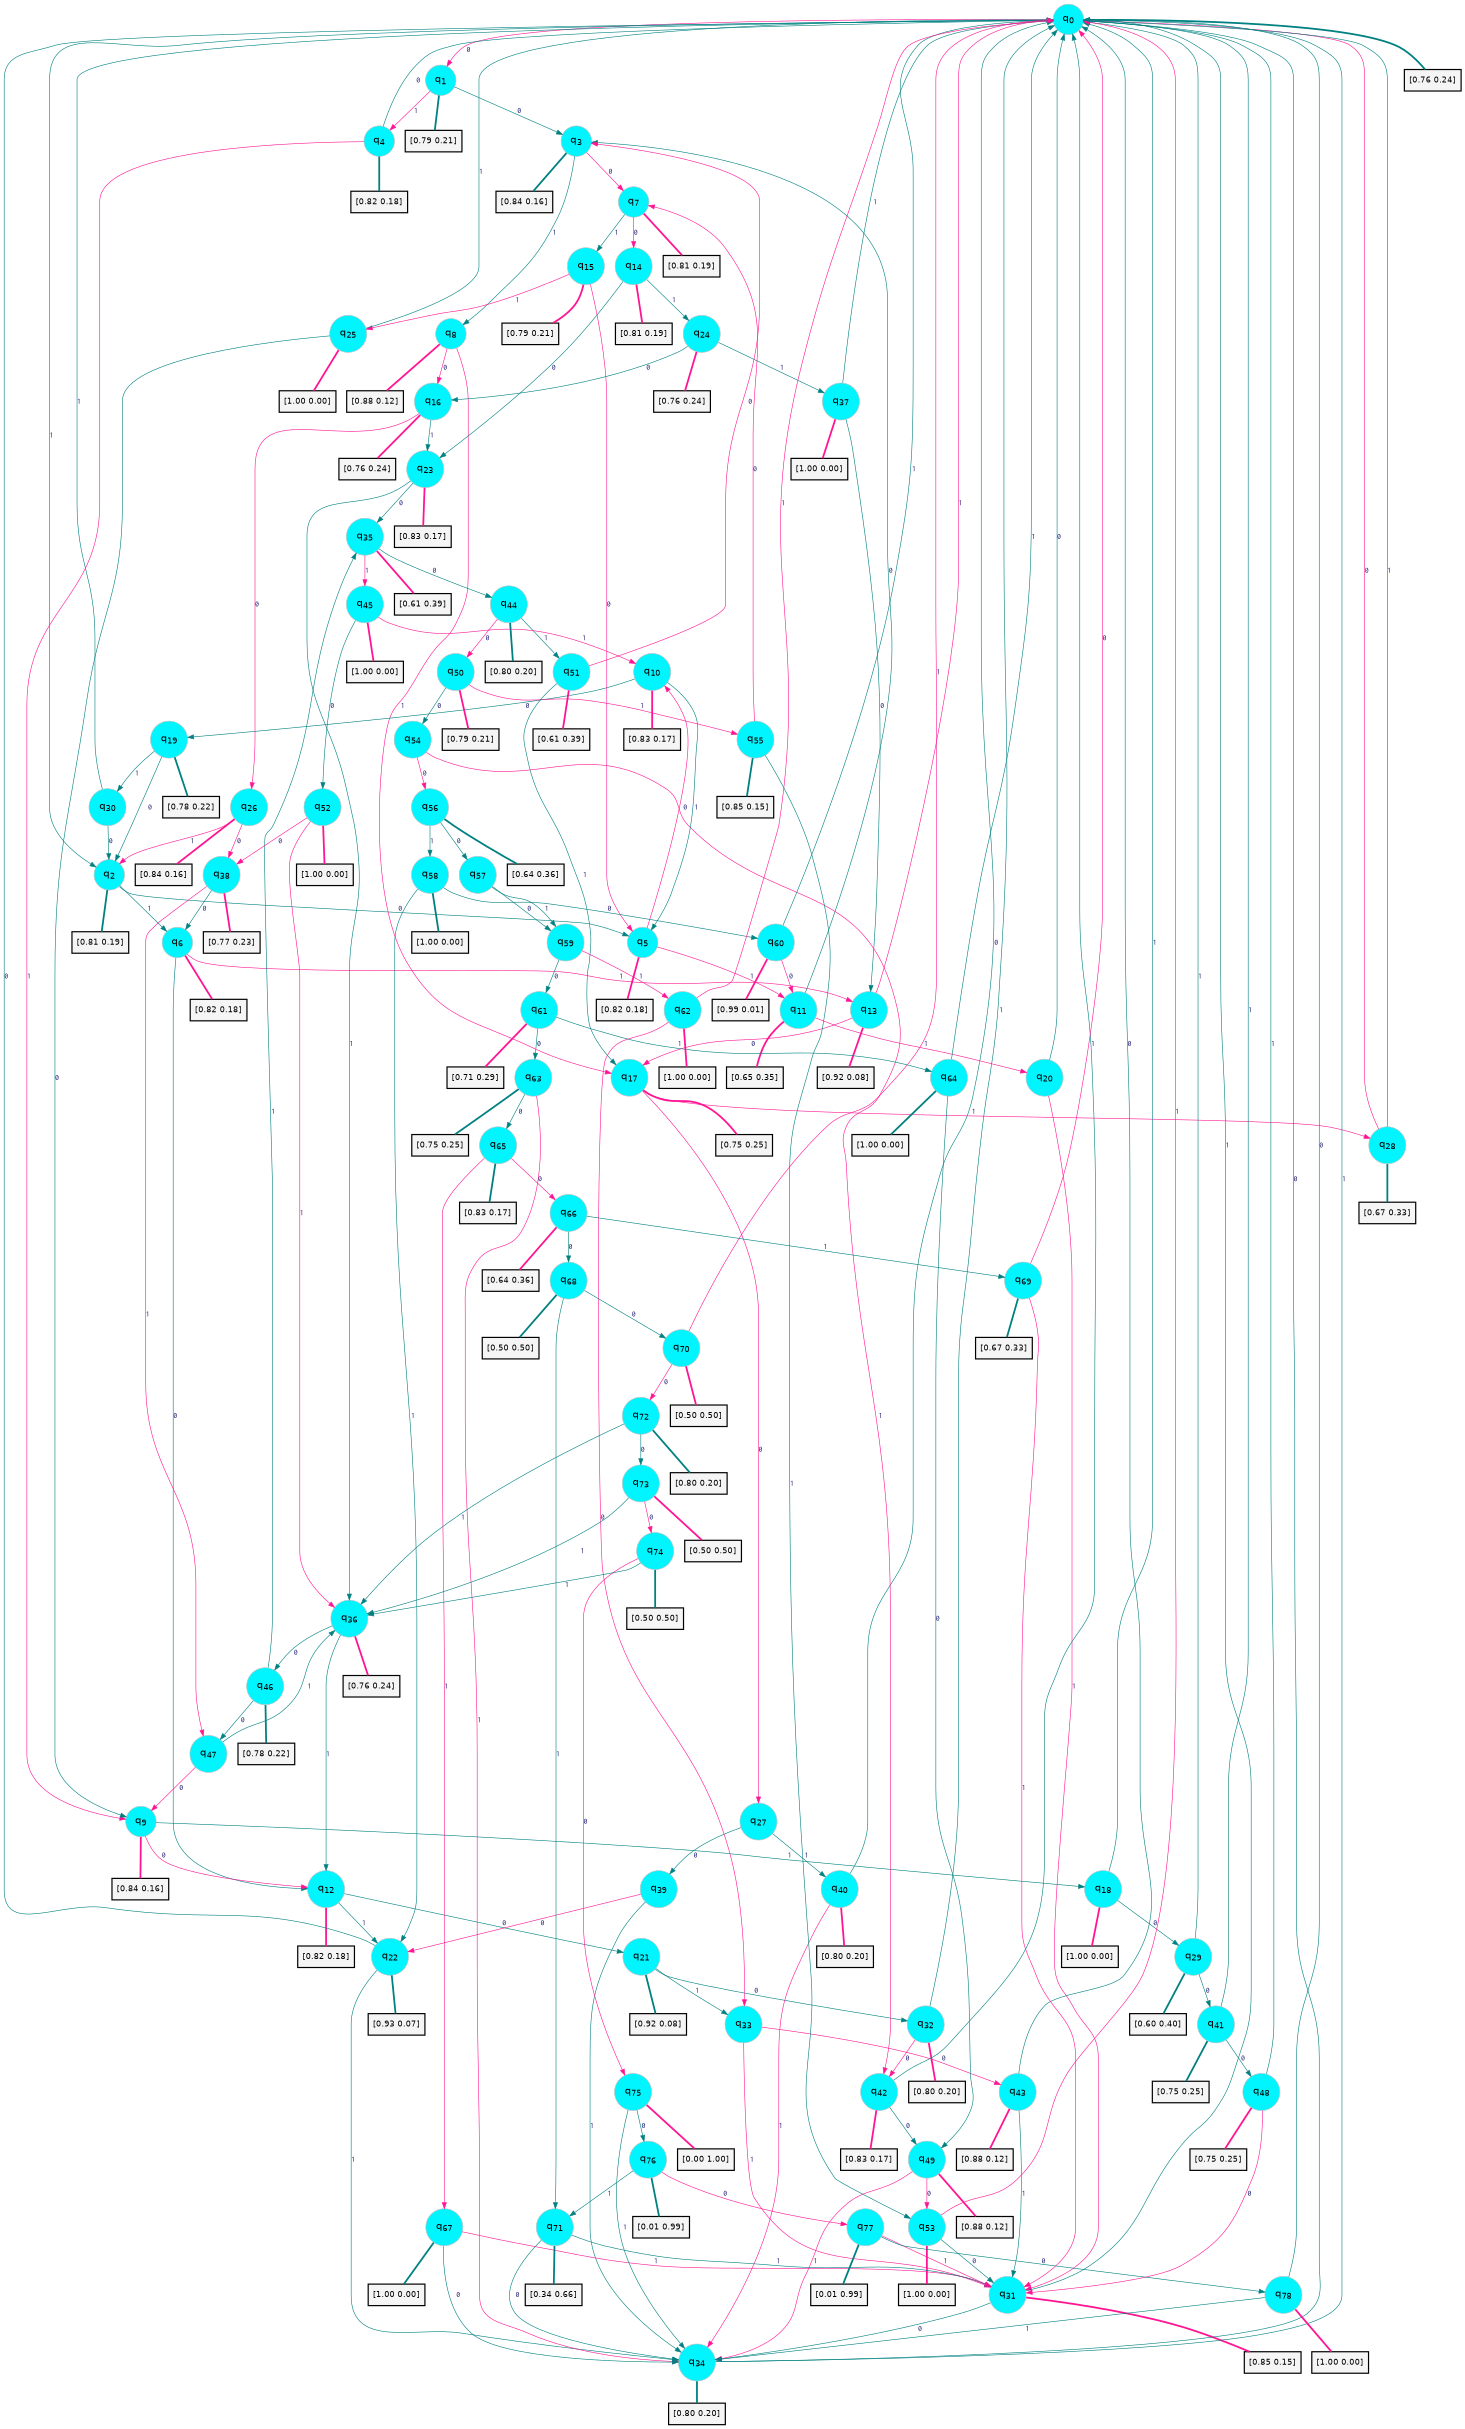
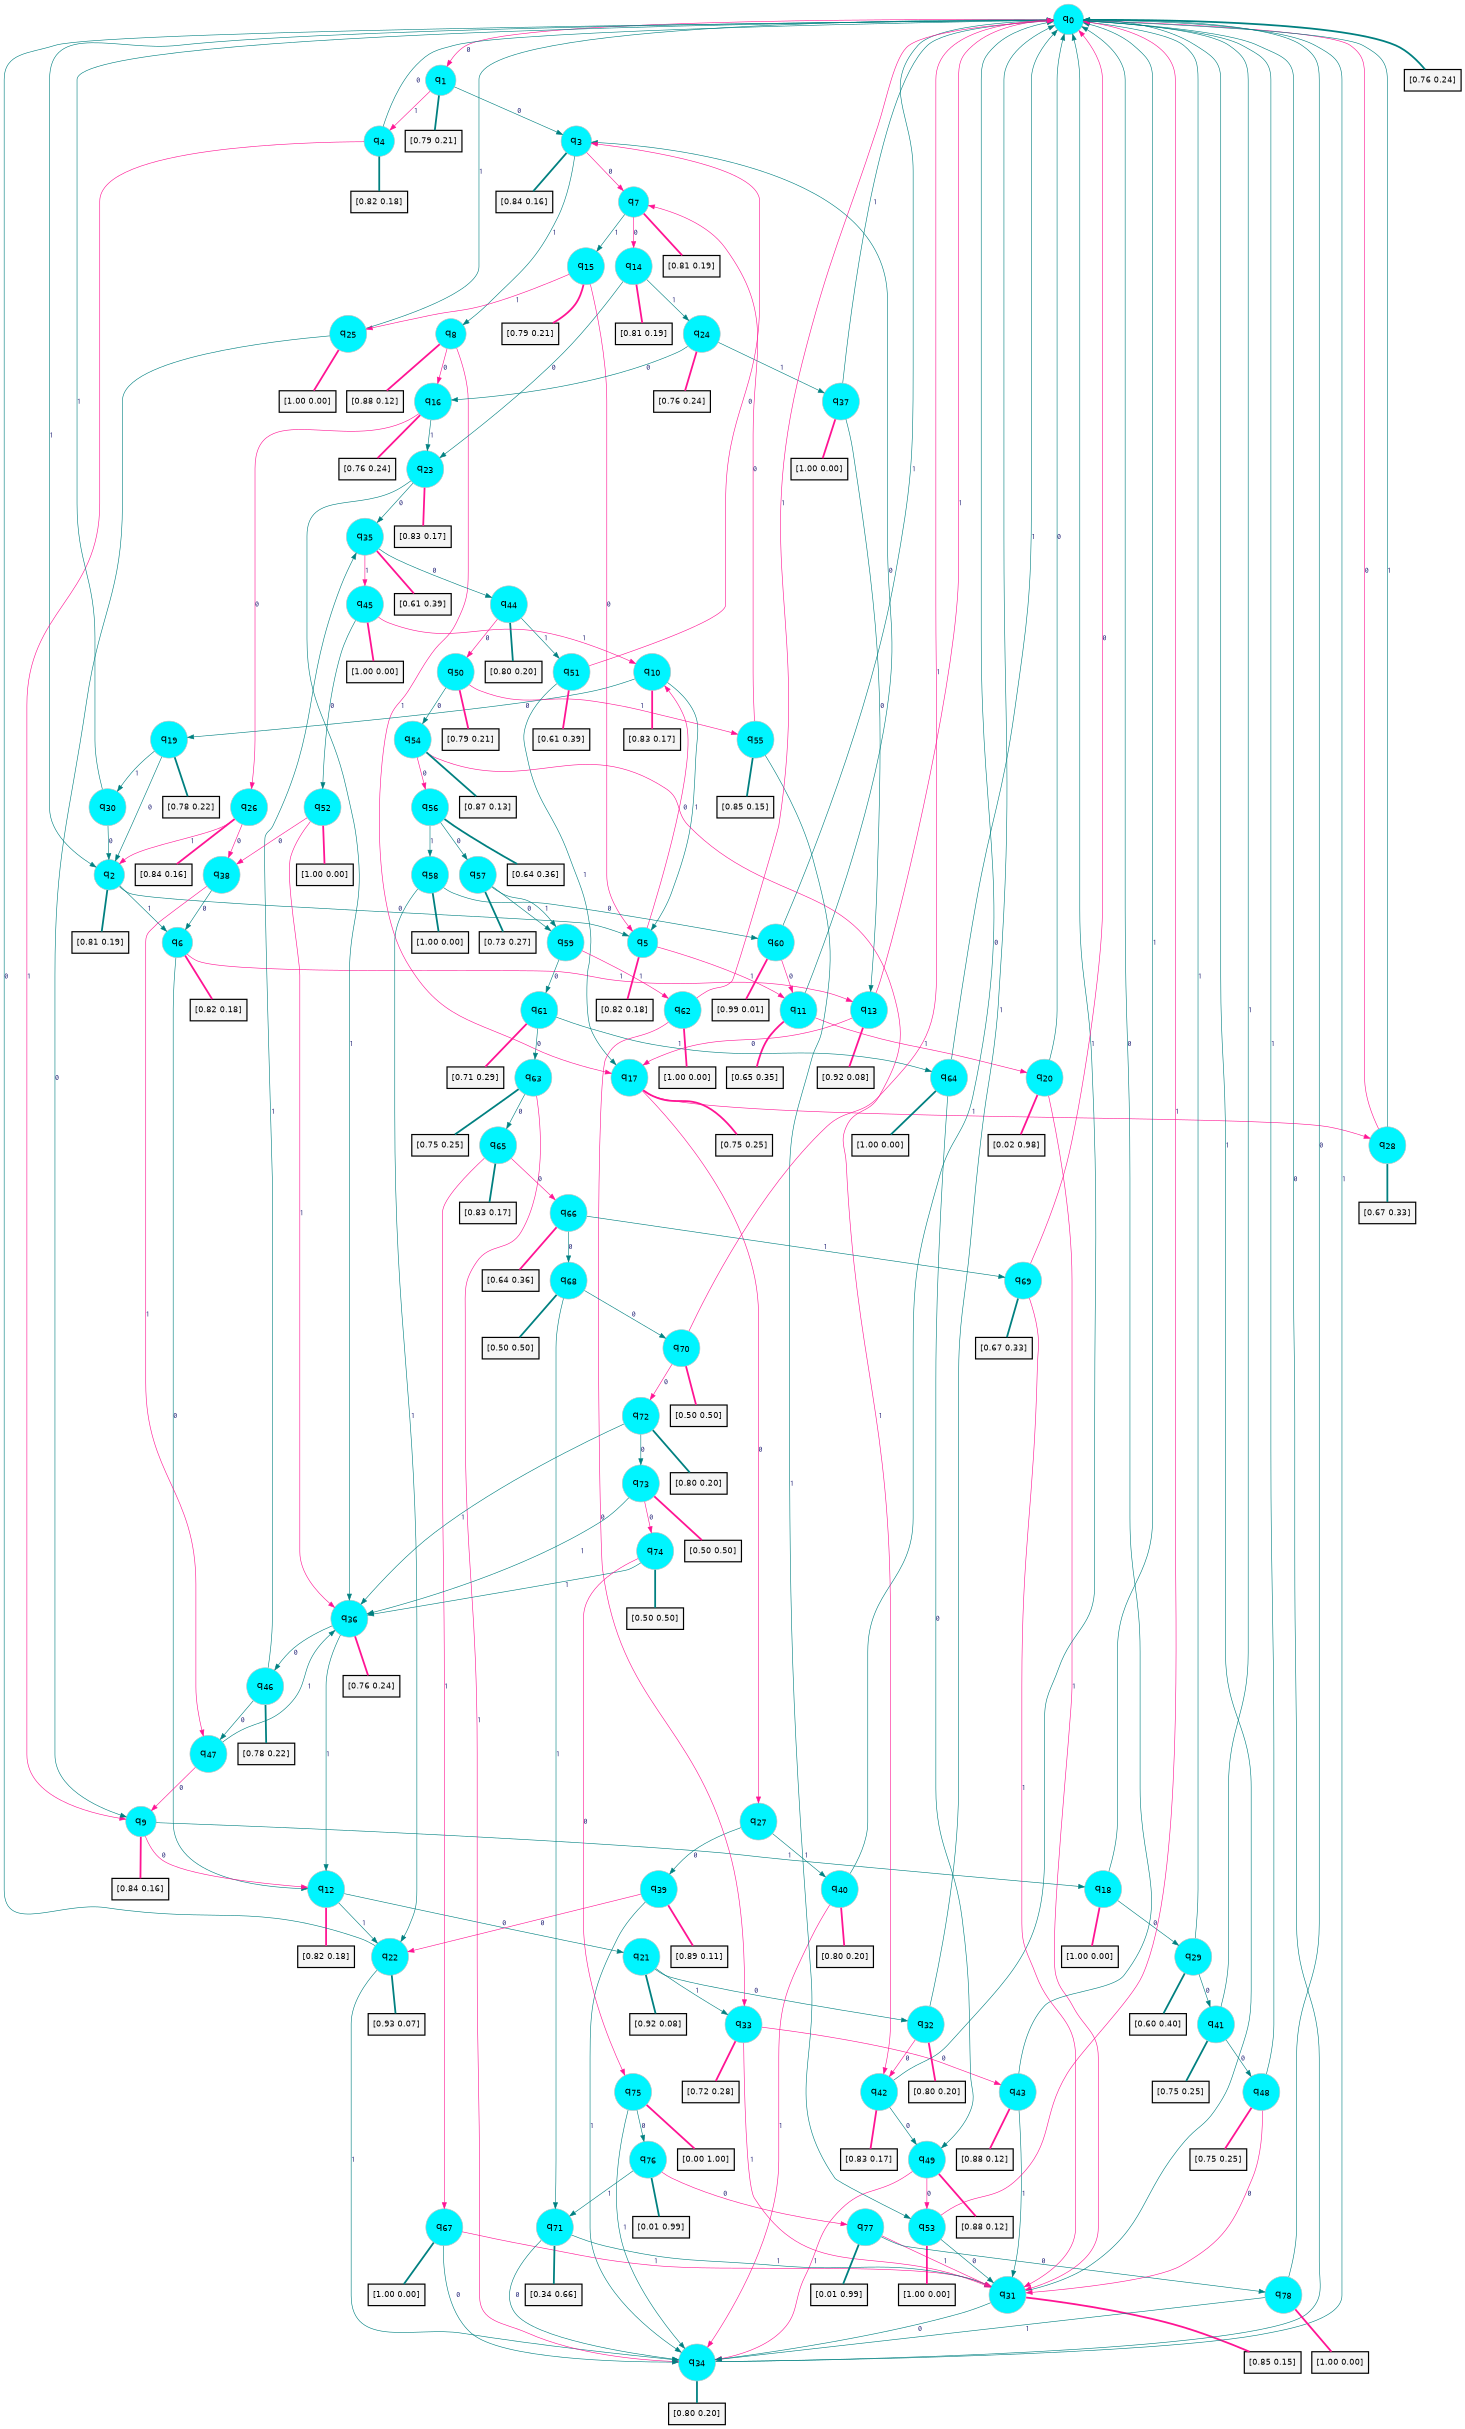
node "[0.87 0.13]": added
node "[0.77 0.23]": removed
node "[0.73 0.27]": added
node "[0.02 0.98]": added
node "[0.89 0.11]": added
node "[0.72 0.28]": added
